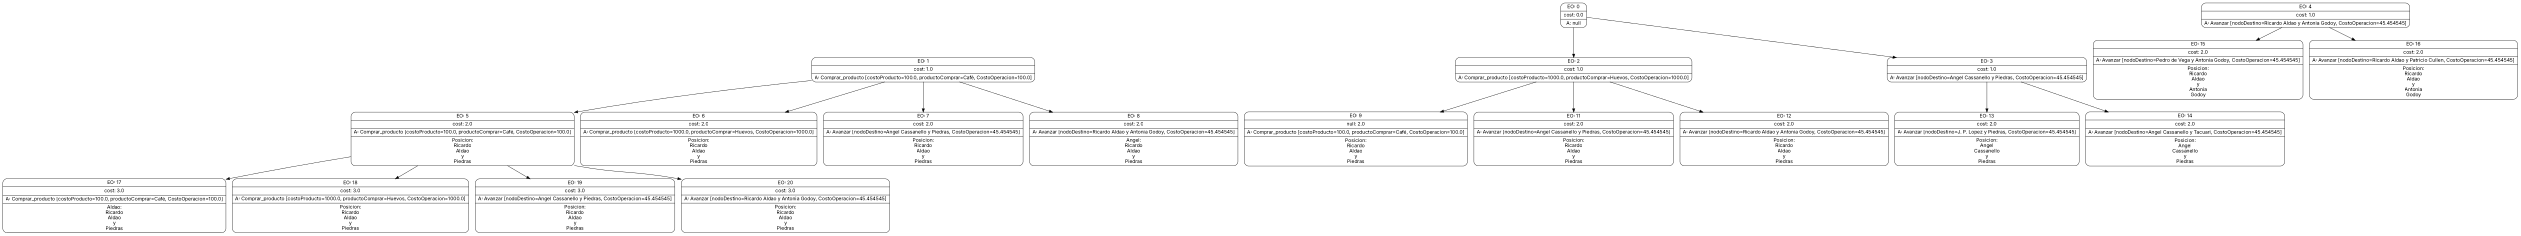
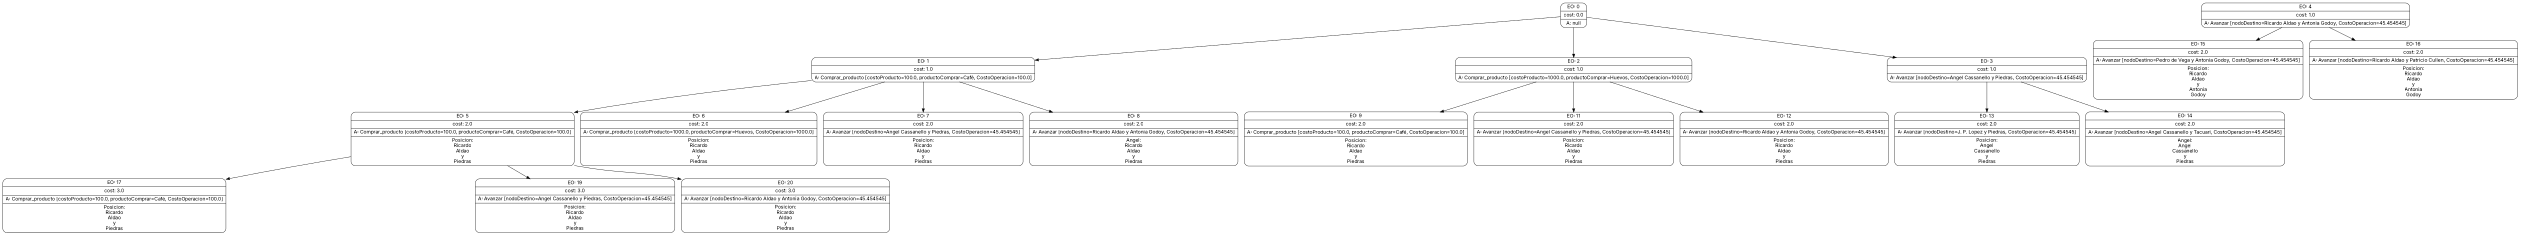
edge "EO: 0" -> "EO: 1": added
node "EO: 9": text "null: 2.0" -> "cost: 2.0"
node "EO: 14": text "Posicion:" -> "Angel:"
node "EO: 18": removed
node "EO: 17": text "Aldao:" -> "Posicion:"
